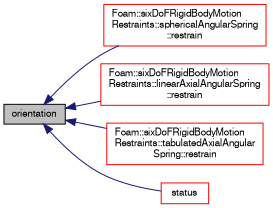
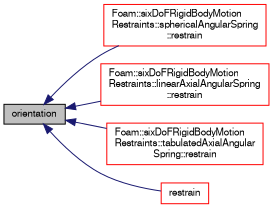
node "status": label "status" -> "restrain"
